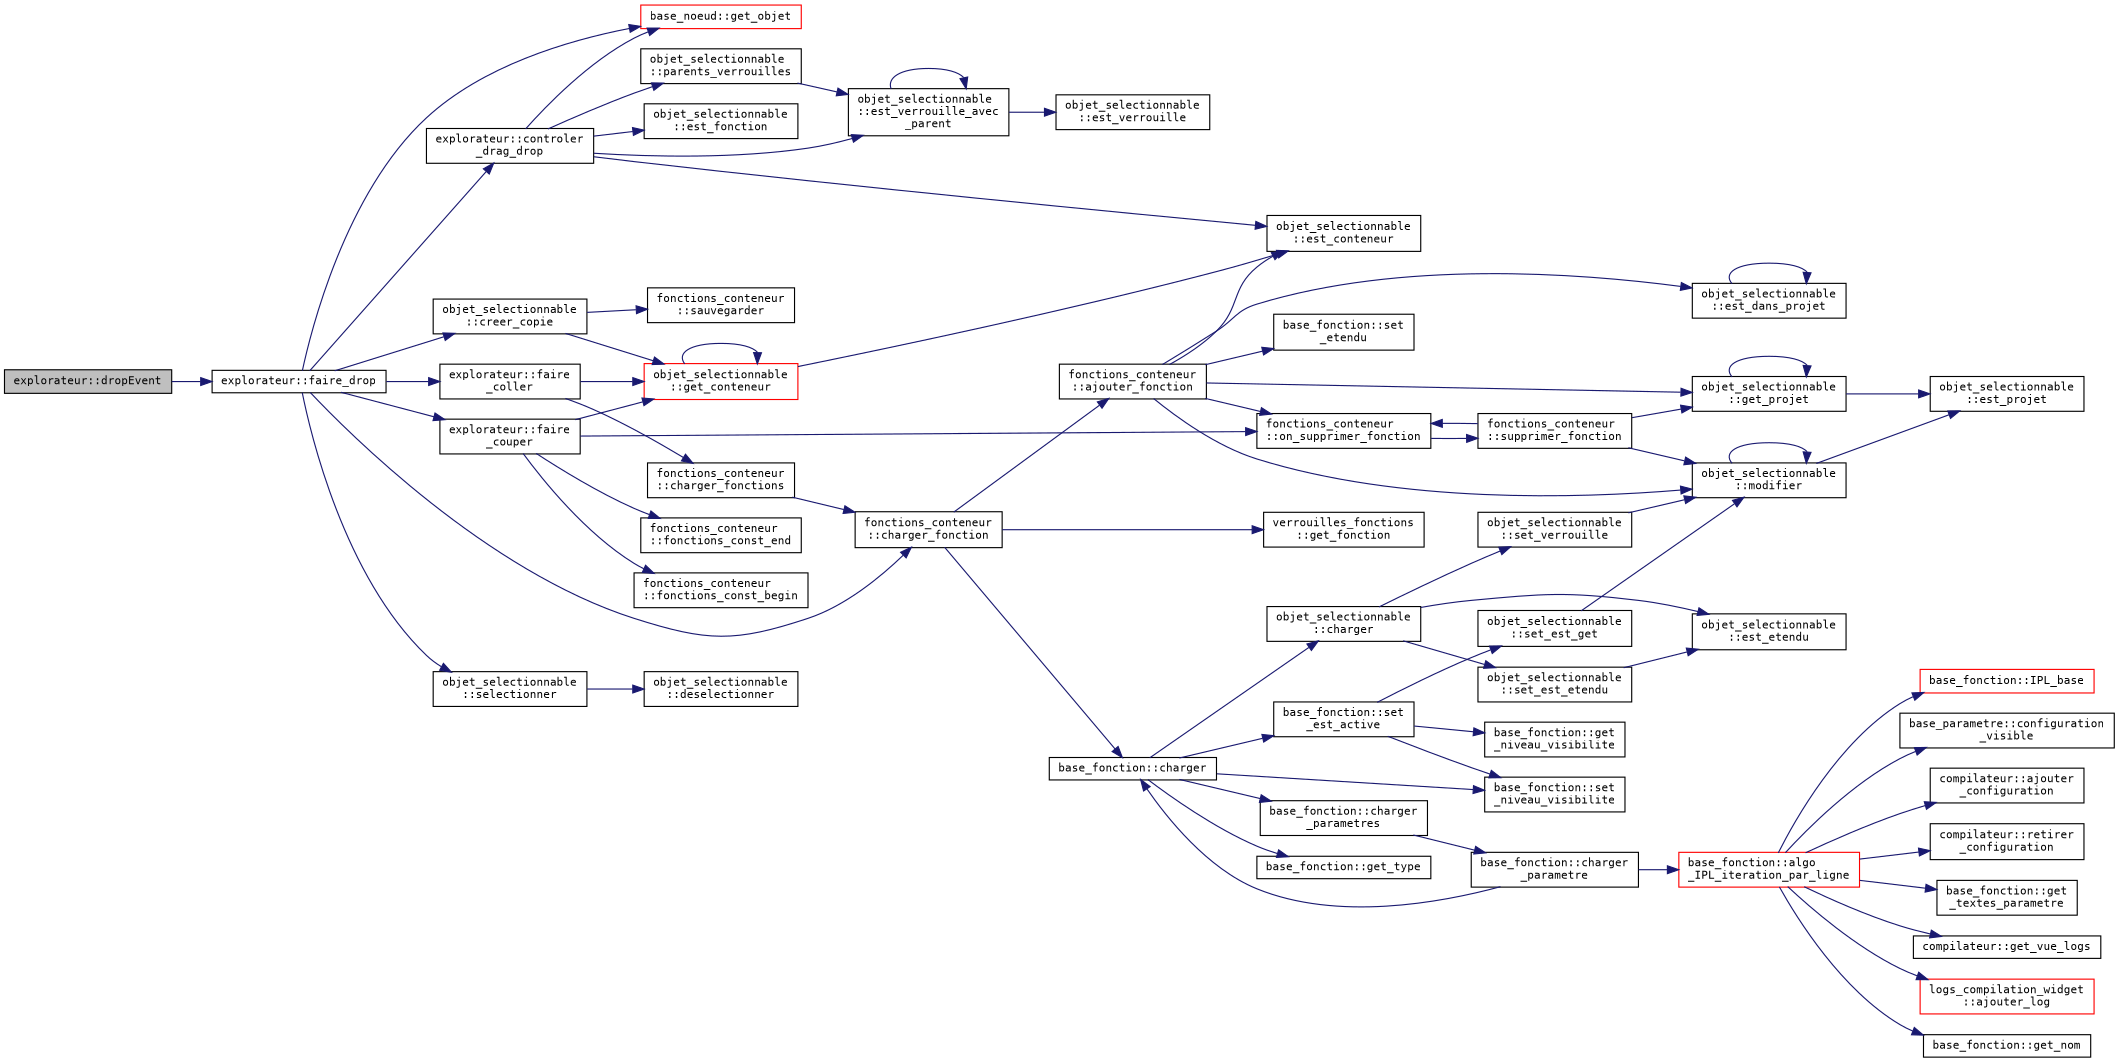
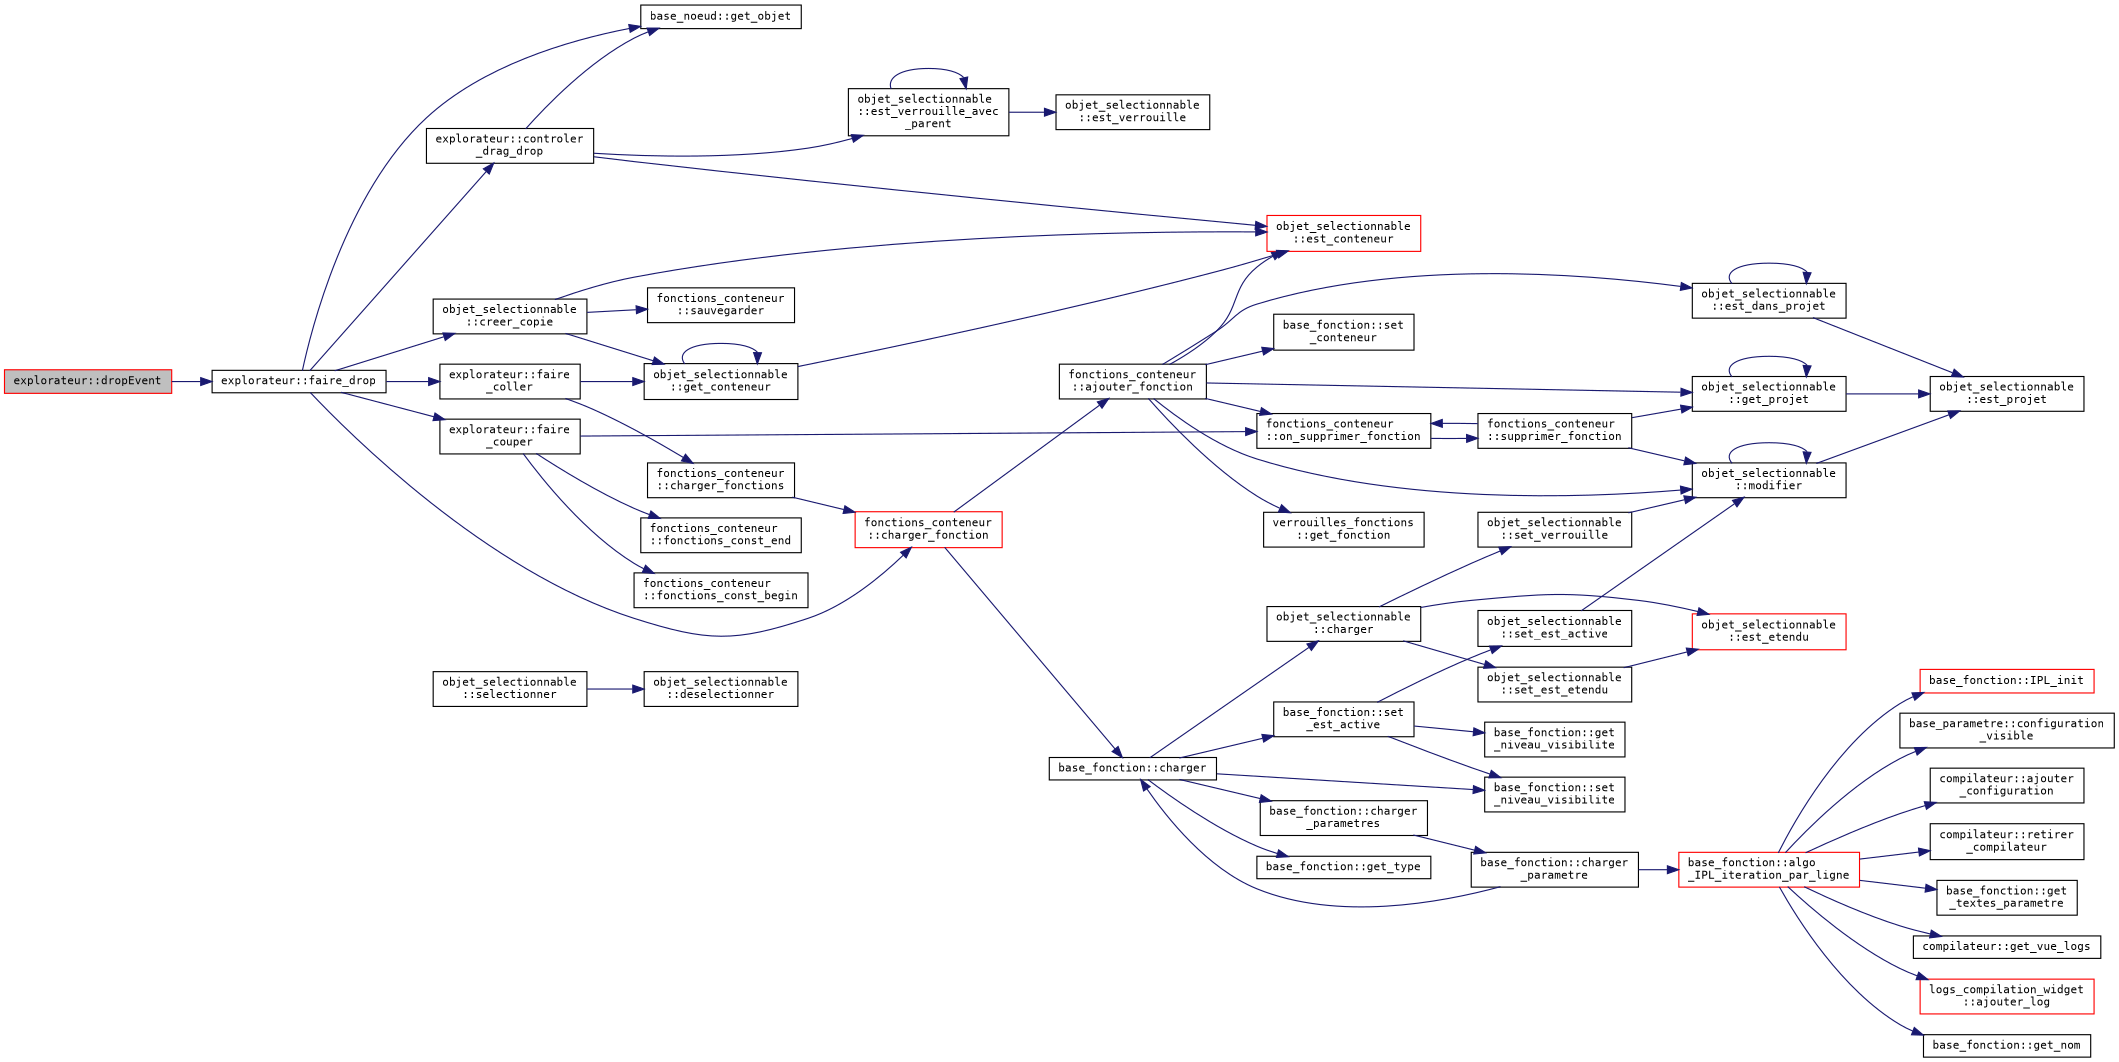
node "base_noeud::get_objet": color red -> black
node "objet_selectionnable ::parents_verrouilles": removed
node "objet_selectionnable ::est_fonction": removed
node "objet_selectionnable ::est_conteneur": color black -> red
edge "objet_selectionnable ::creer_copie" -> "objet_selectionnable ::est_conteneur": added
node "base_fonction::set _etendu": label "base_fonction::set _etendu" -> "base_fonction::set _conteneur"
edge "objet_selectionnable ::est_dans_projet" -> "objet_selectionnable ::est_projet": added
node "explorateur::dropEvent": color black -> red
node "objet_selectionnable ::get_conteneur": color red -> black
edge "explorateur::faire _couper" -> "objet_selectionnable ::get_conteneur": removed
node "fonctions_conteneur ::charger_fonction": color black -> red
edge "fonctions_conteneur ::charger_fonction" -> "verrouilles_fonctions ::get_fonction": now "fonctions_conteneur ::ajouter_fonction" -> "verrouilles_fonctions ::get_fonction"
edge "explorateur::faire_drop" -> "objet_selectionnable ::selectionner": removed
node "objet_selectionnable ::set_est_get": label "objet_selectionnable ::set_est_get" -> "objet_selectionnable ::set_est_active"
node "objet_selectionnable ::est_etendu": color black -> red
node "base_fonction::IPL_base": label "base_fonction::IPL_base" -> "base_fonction::IPL_init"
node "compilateur::retirer _configuration": label "compilateur::retirer _configuration" -> "compilateur::retirer _compilateur"
